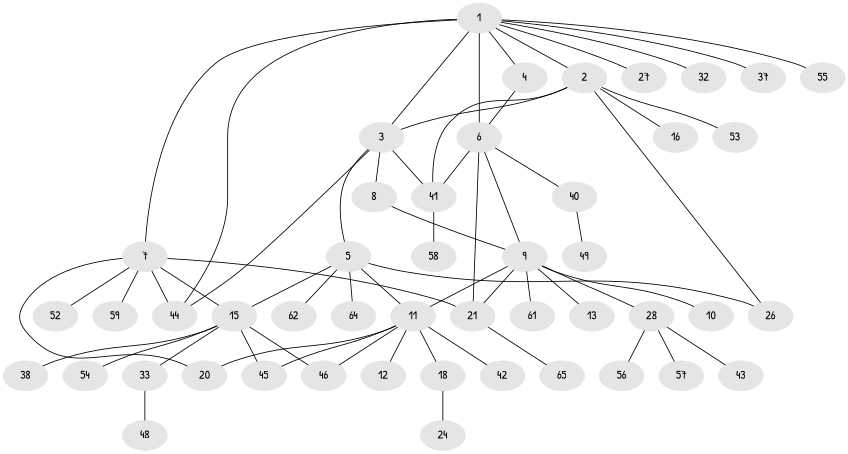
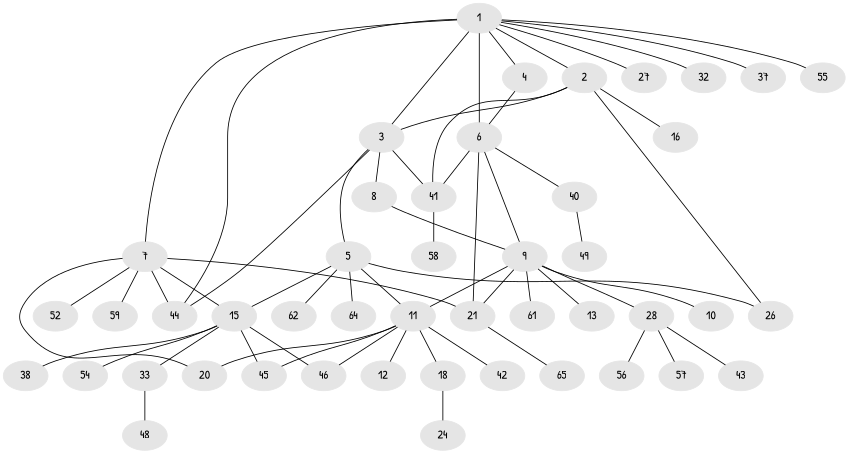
node "53": removed
